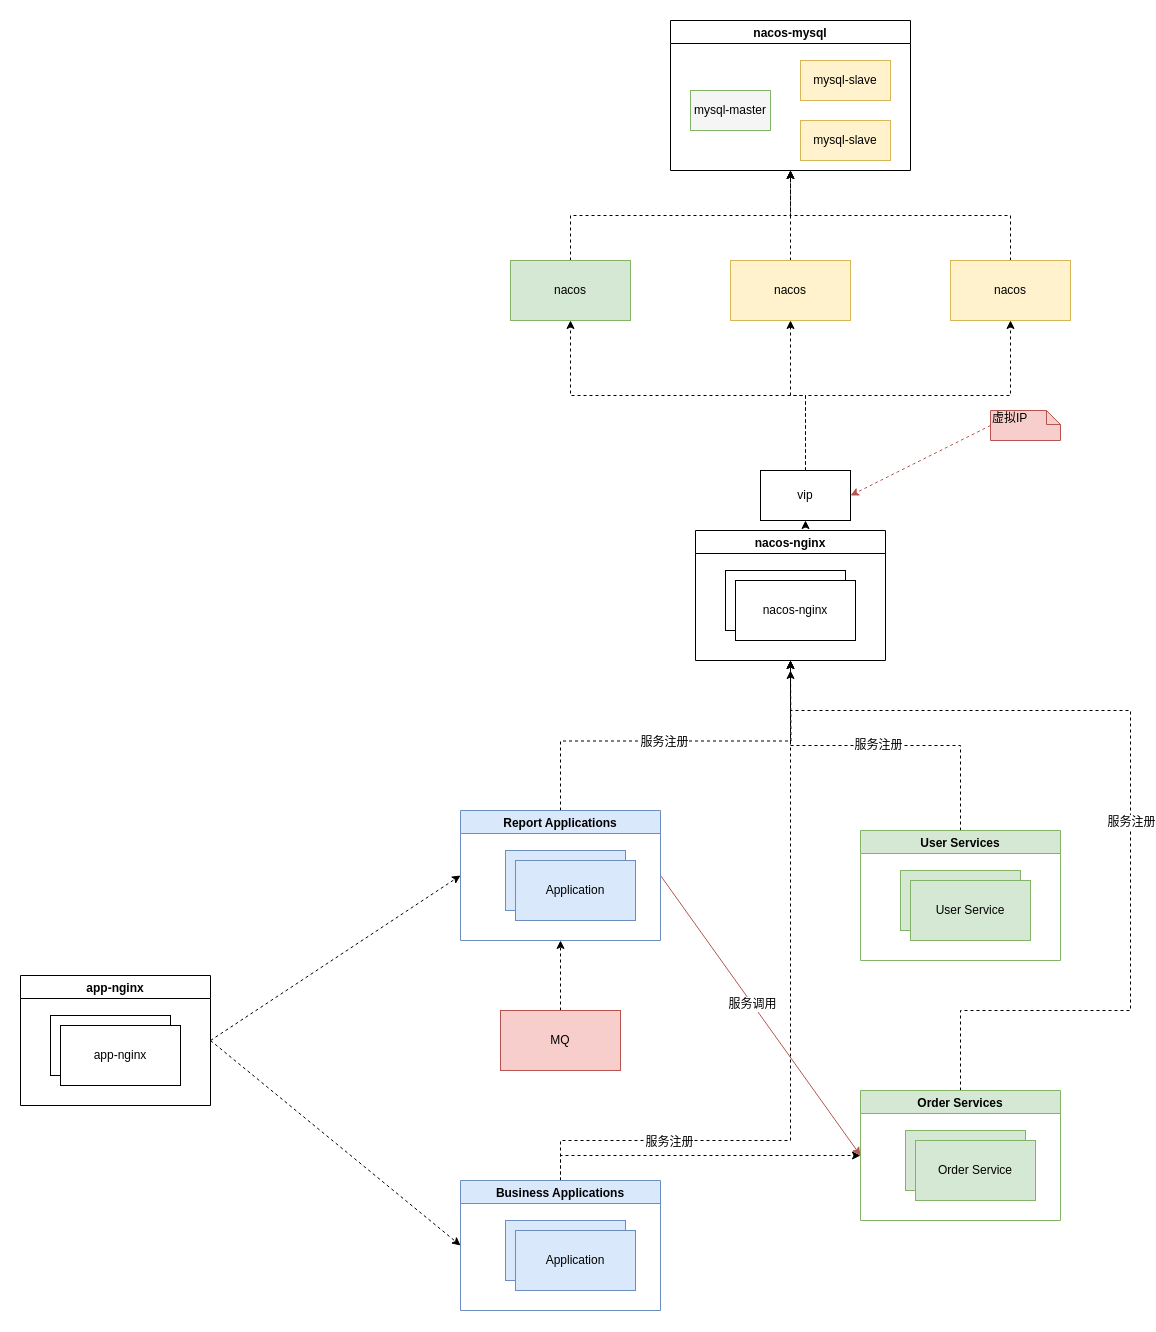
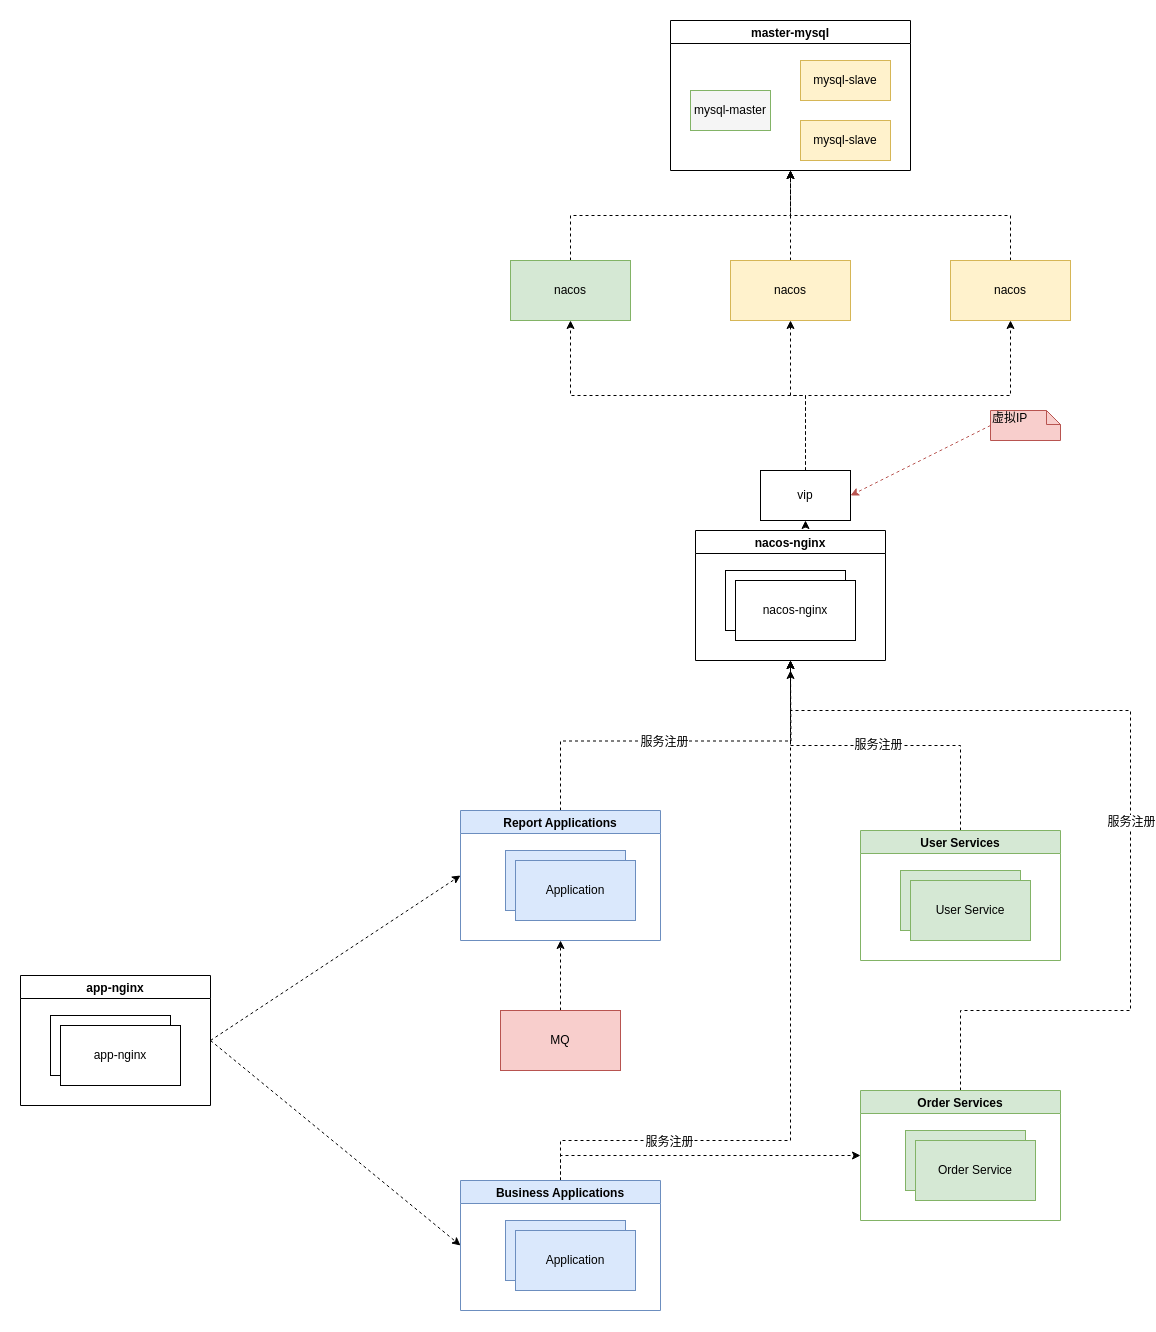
node "nacos-mysql": label "nacos-mysql" -> "master-mysql"
edge "Report Applications" -> "Order Services": removed, label "服务调用"
